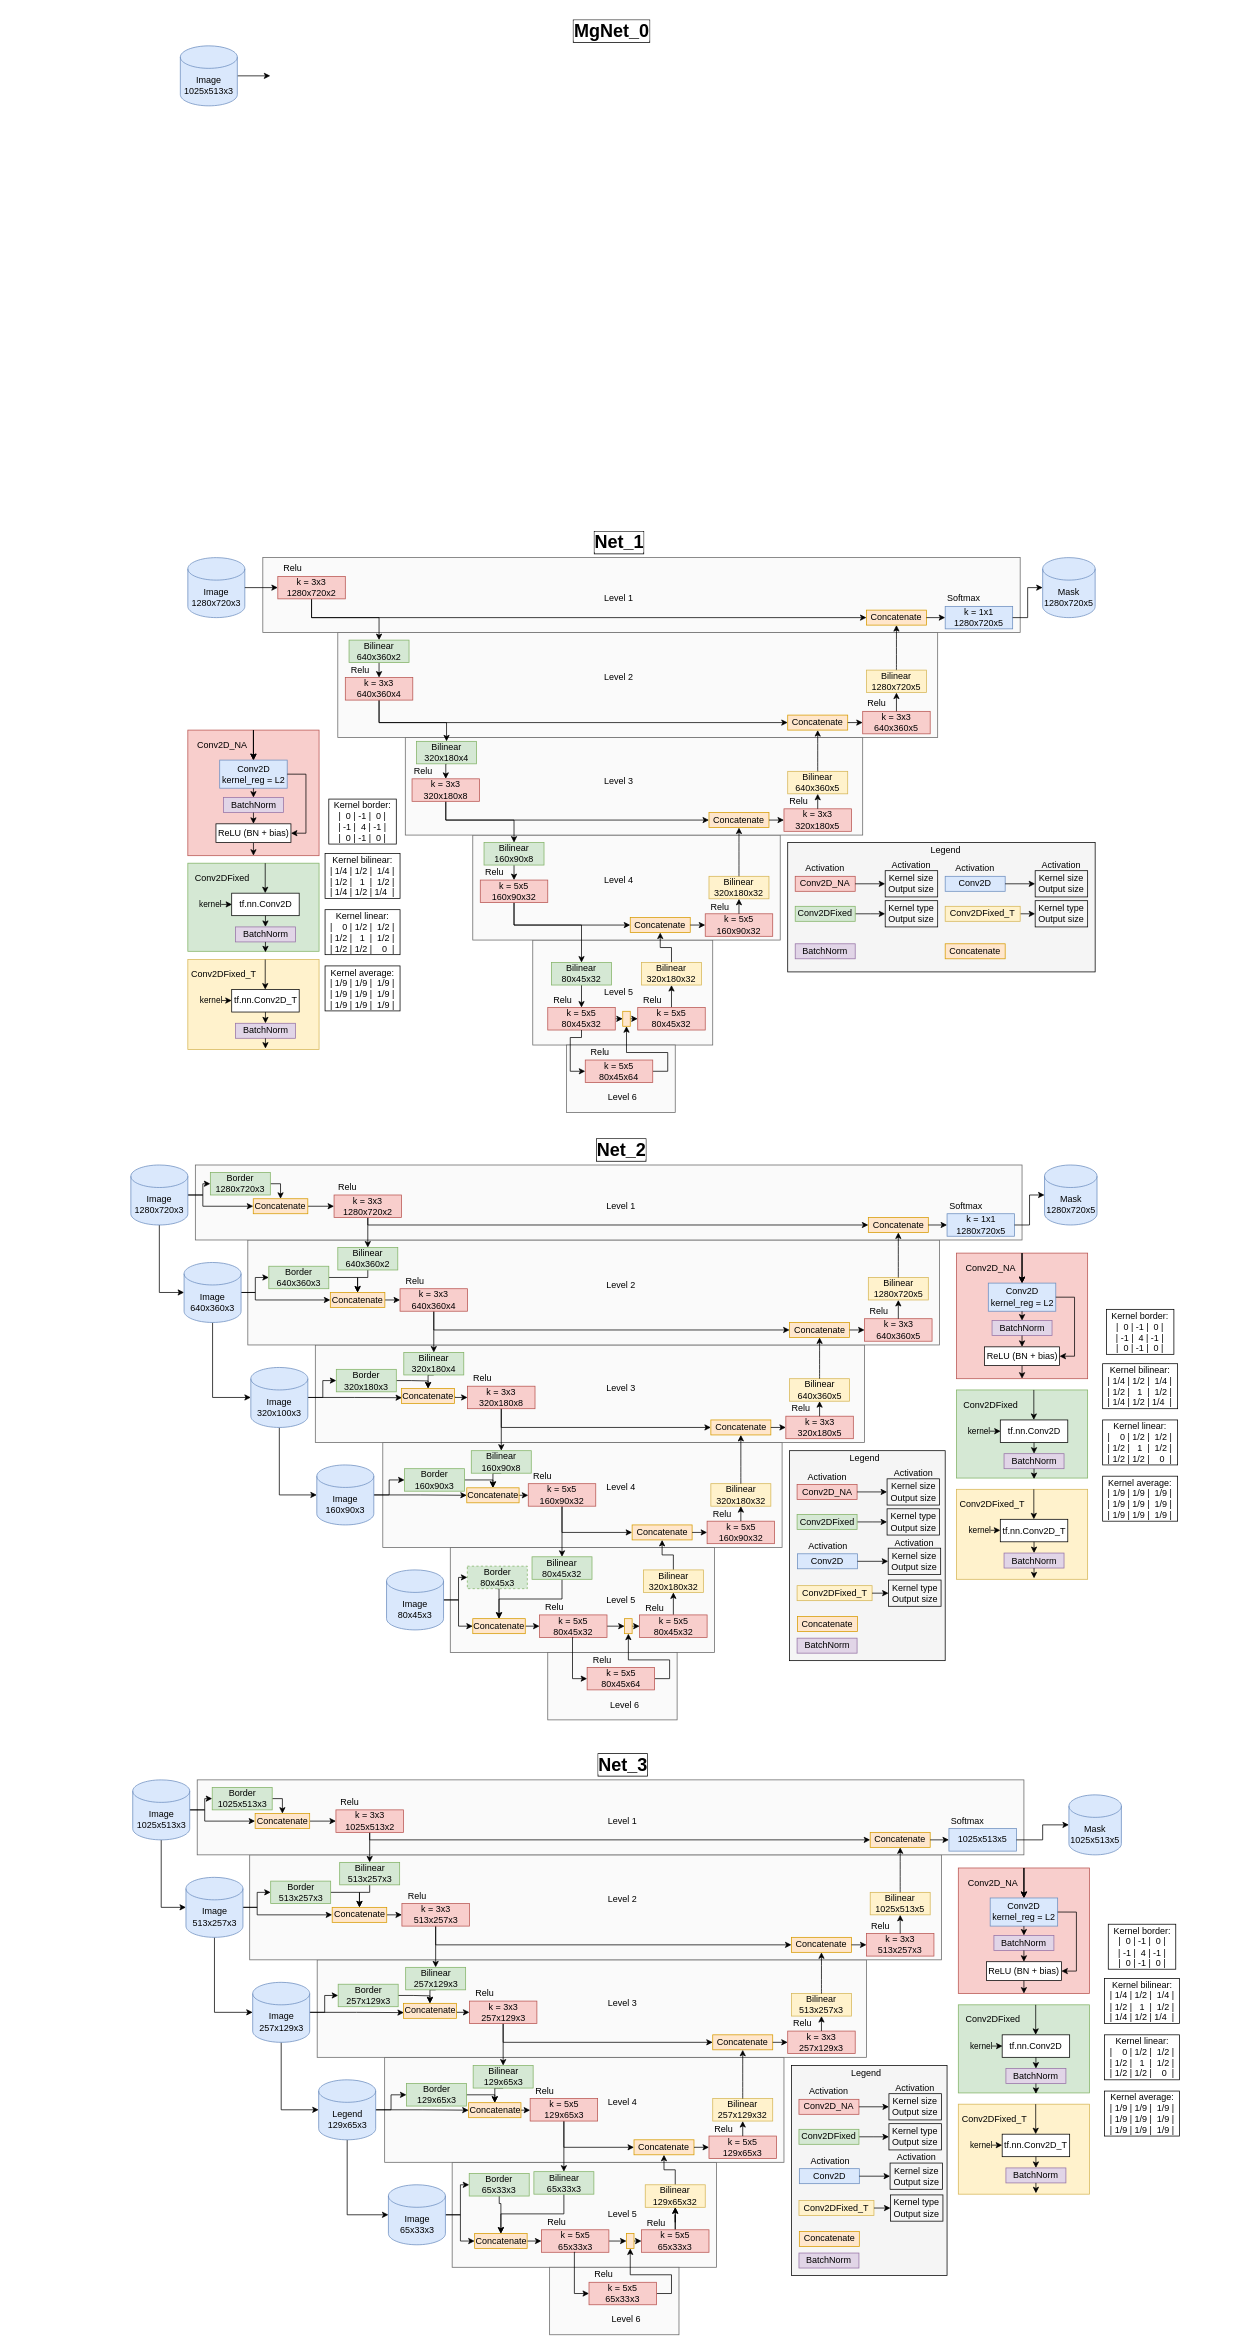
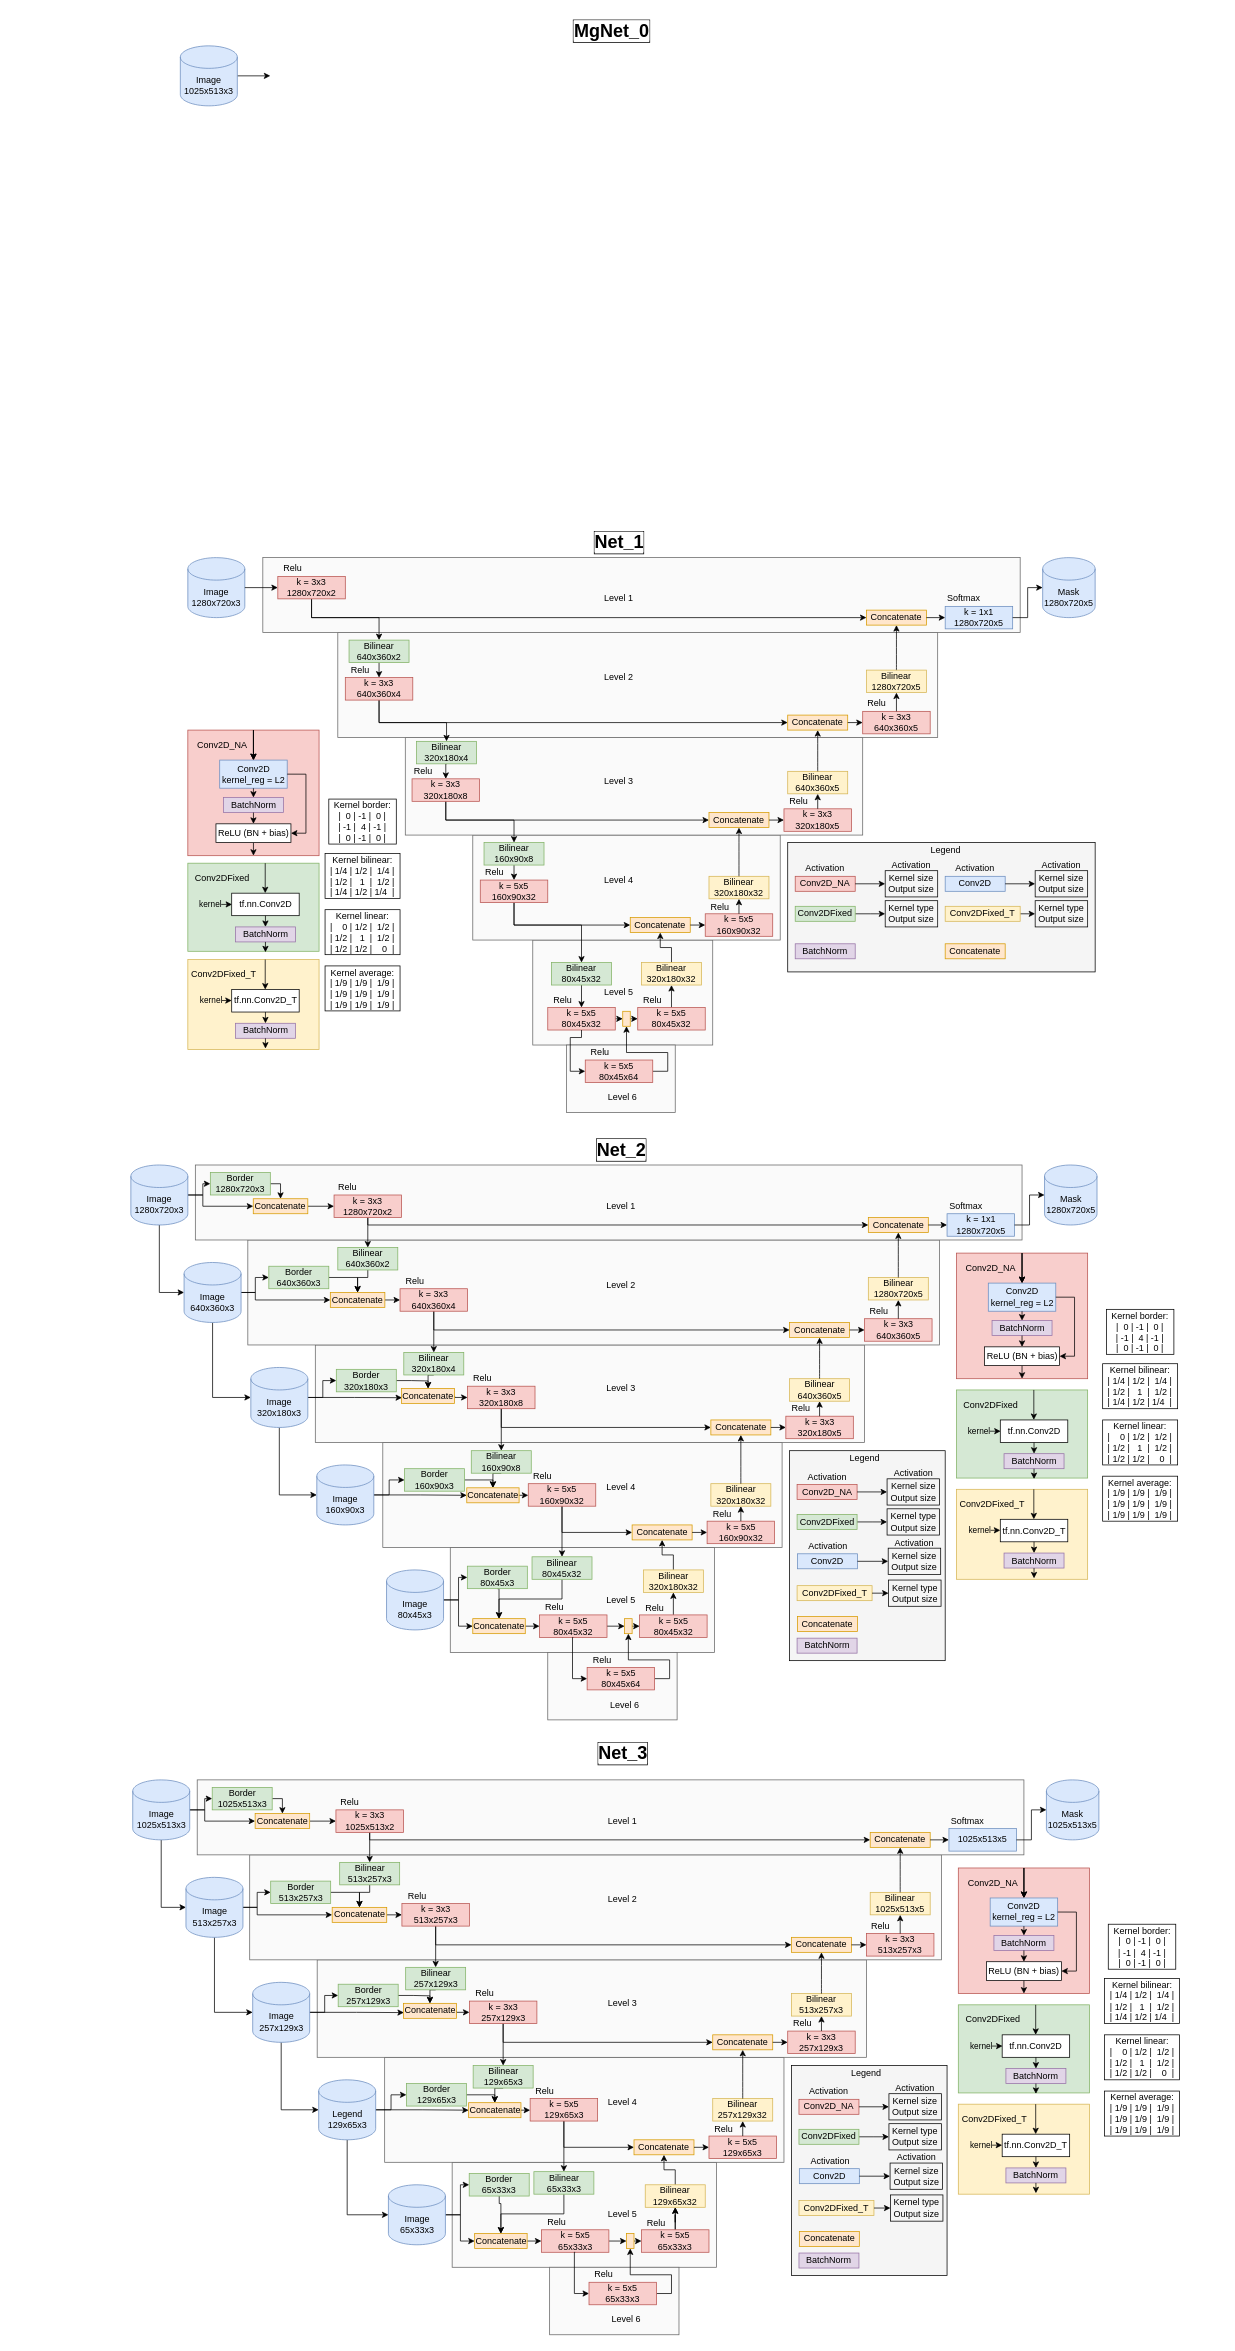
node "Image 320x100x3": label "Image 320x100x3" -> "Image 320x180x3"
node "Border 80x45x3": style dashed -> solid
node "Net_3": moved (623, 1765) -> (623, 1754)
node "Mask 1025x513x5": moved (1095, 1825) -> (1073, 1810)
